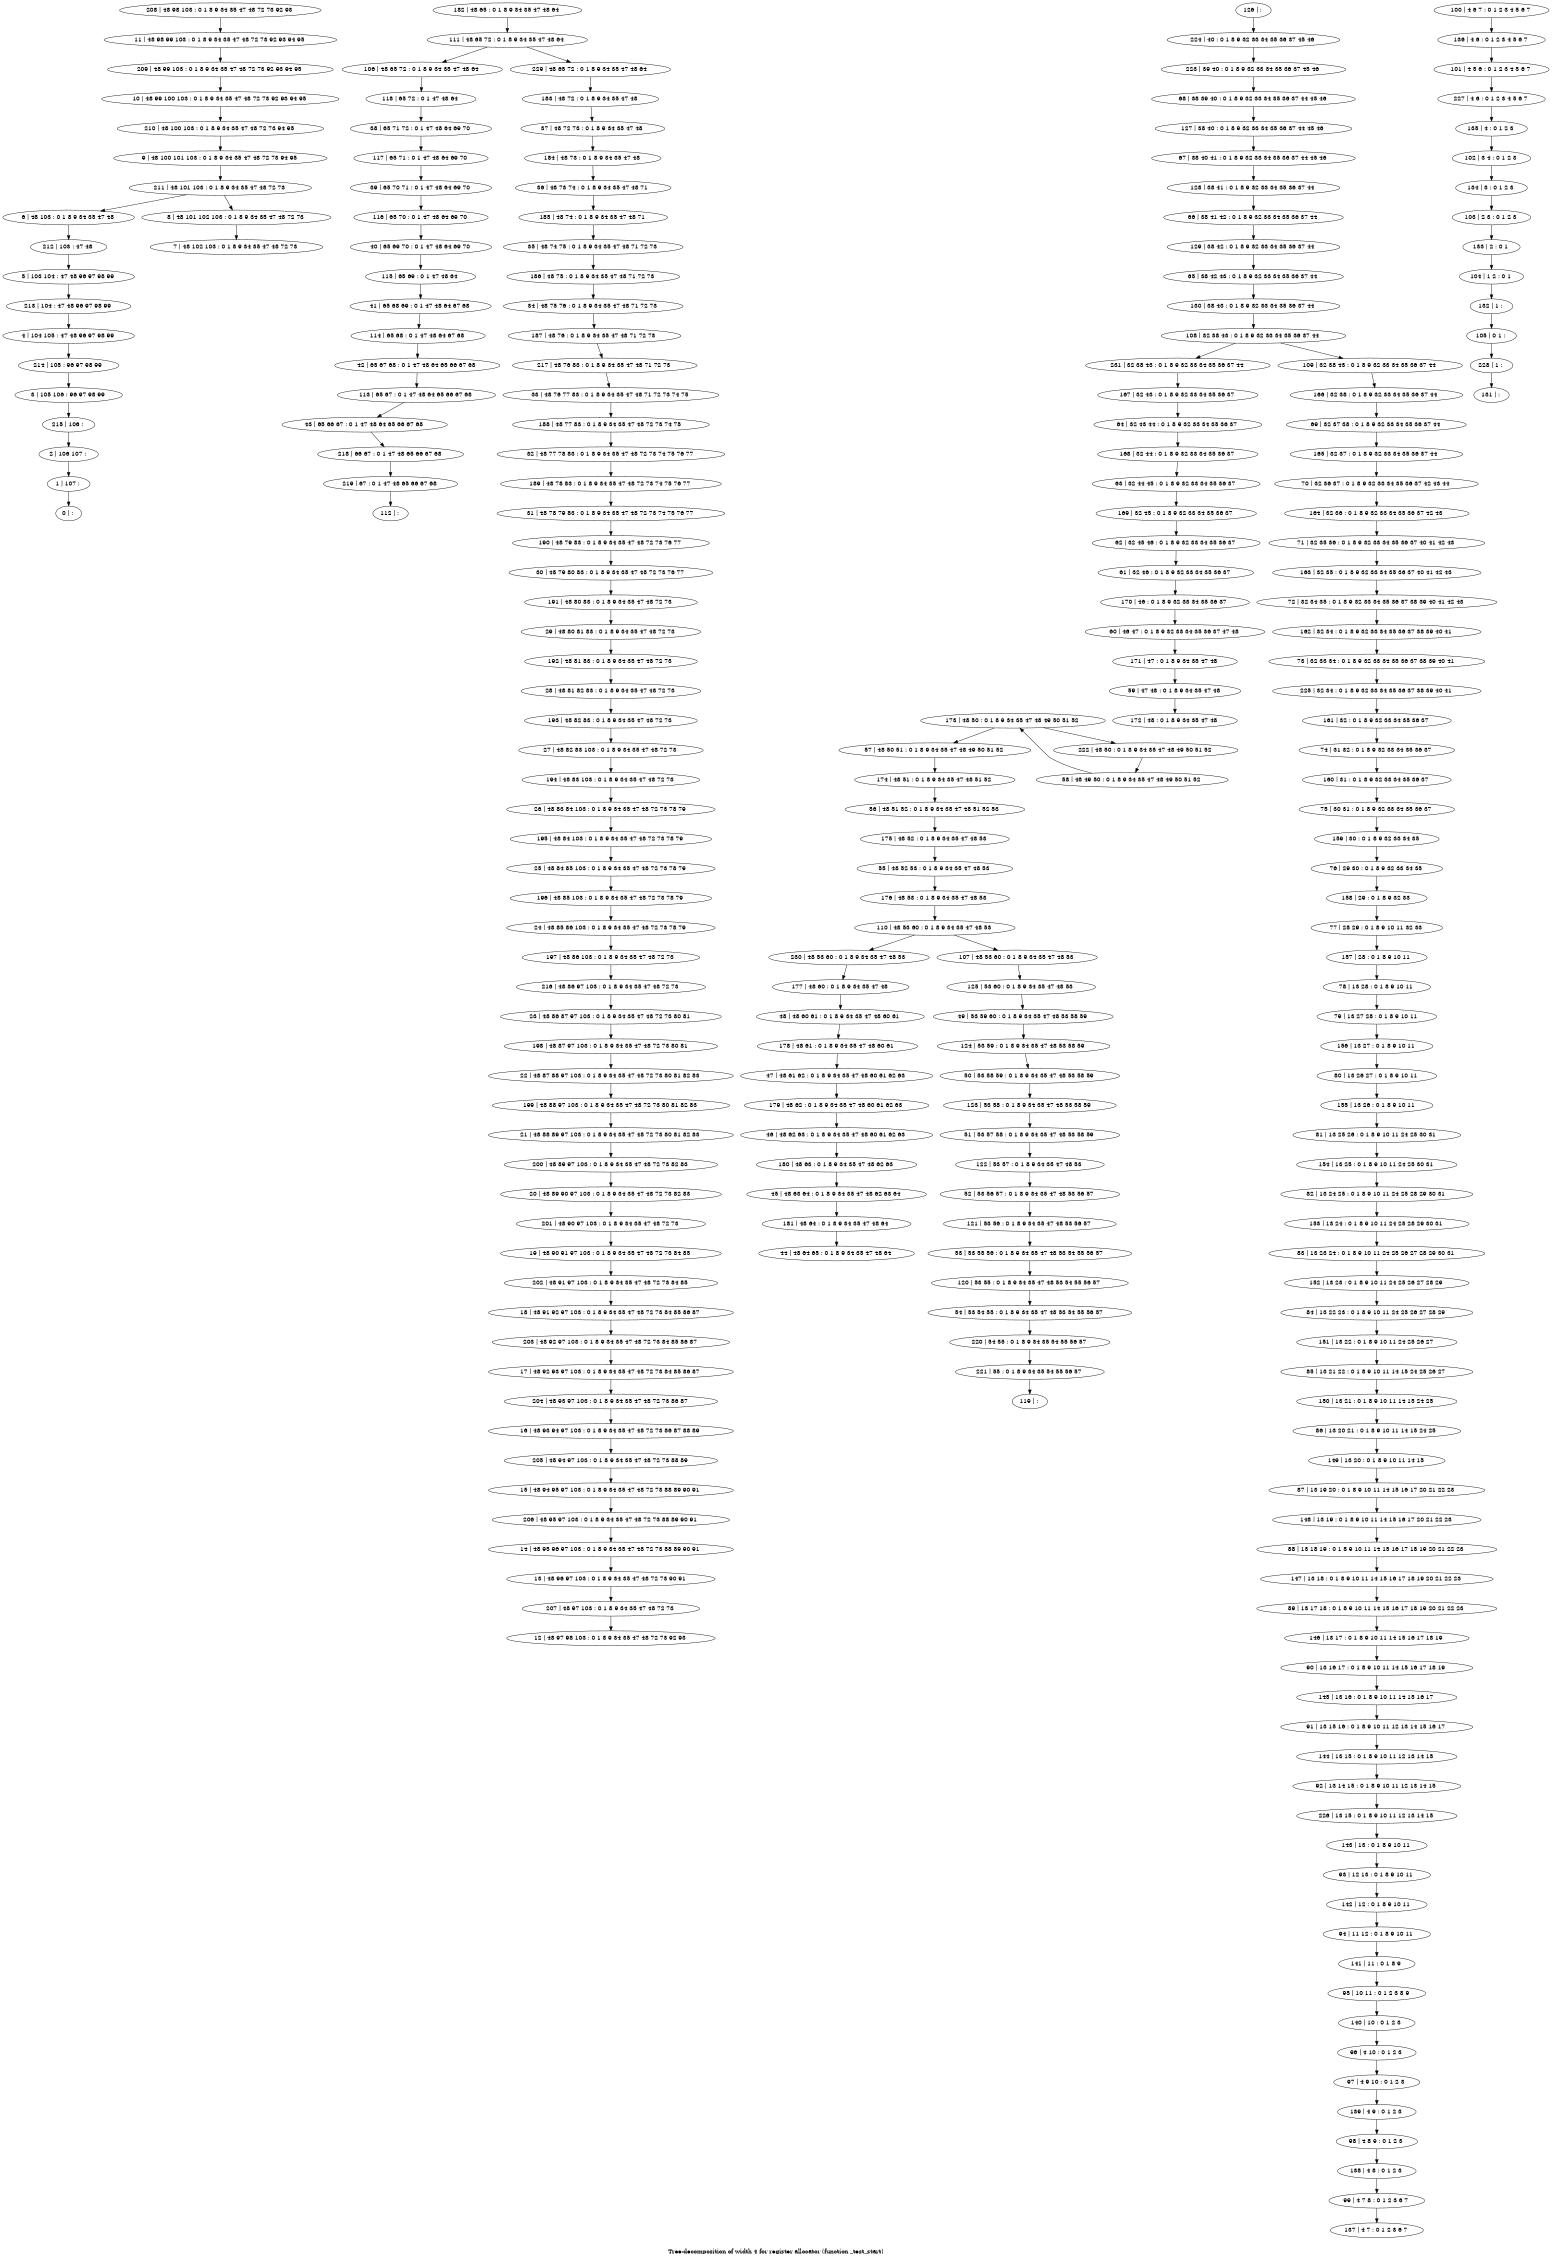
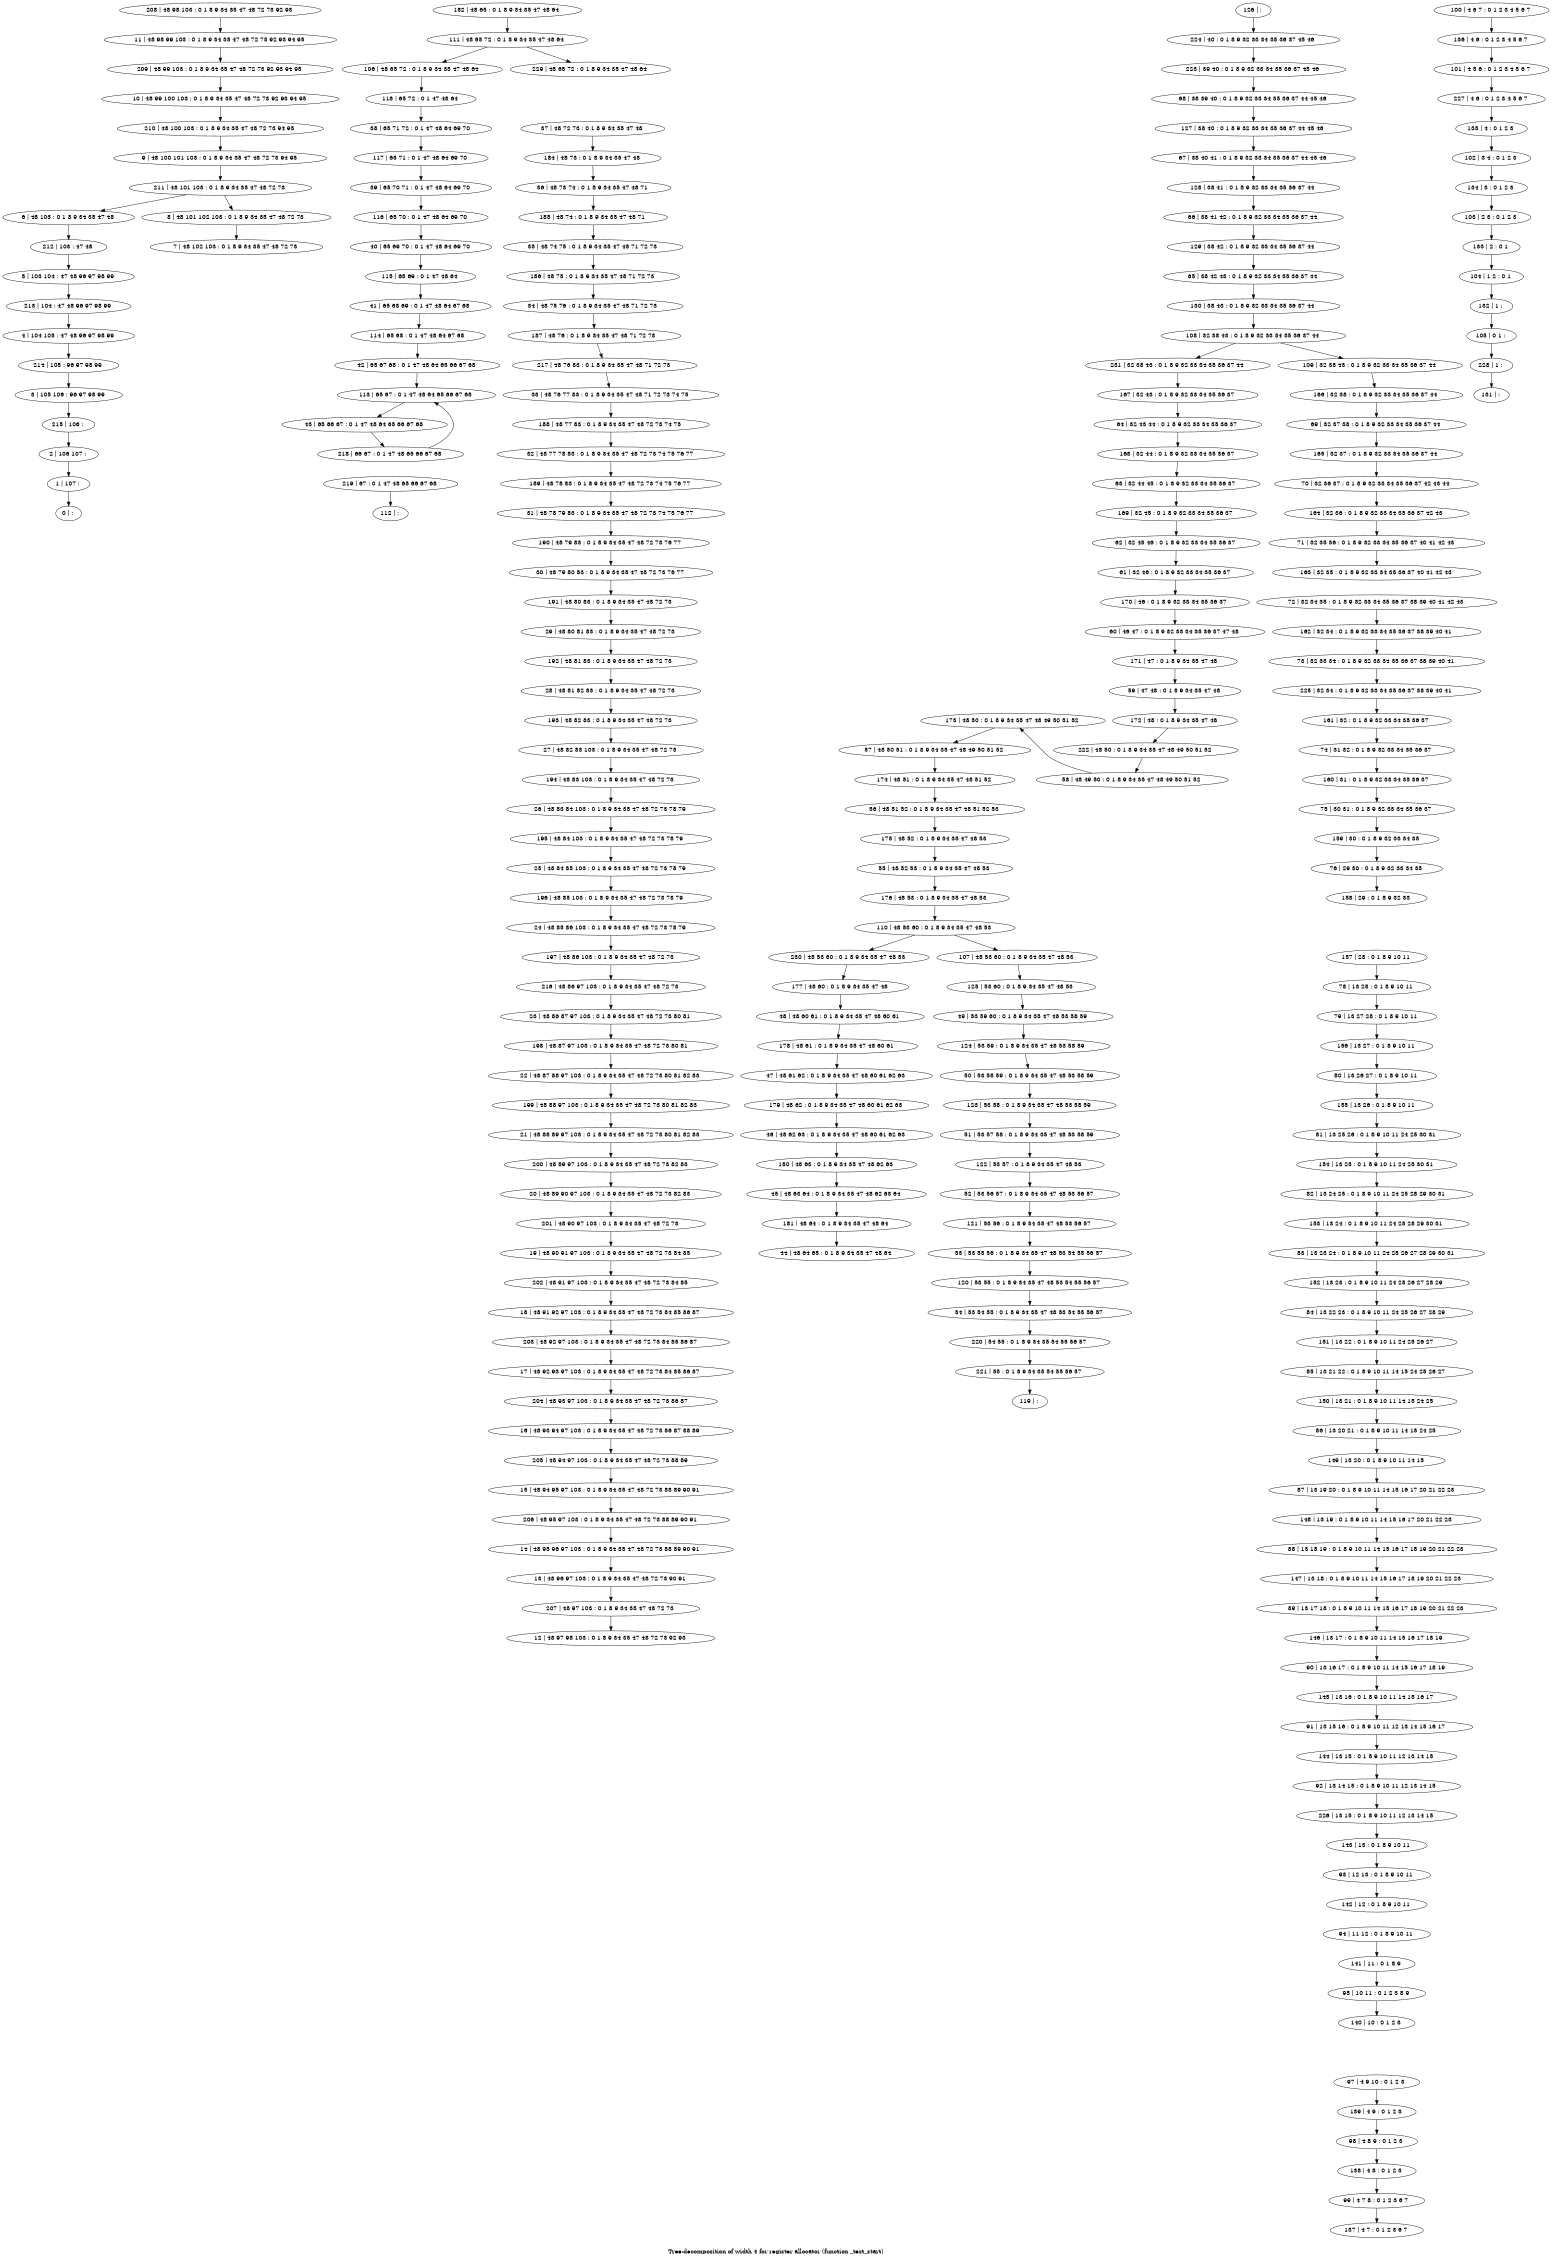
node "183 | 48 72 : 0 1 8 9 34 35 47 48": removed
edge "218 | 66 67 : 0 1 47 48 65 66 67 68" -> "219 | 67 : 0 1 47 48 65 66 67 68": now "218 | 66 67 : 0 1 47 48 65 66 67 68" -> "113 | 65 67 : 0 1 47 48 64 65 66 67 68"
edge "163 | 32 35 : 0 1 8 9 32 33 34 35 36 37 40 41 42 43" -> "72 | 32 34 35 : 0 1 8 9 32 33 34 35 36 37 38 39 40 41 42 43": removed
edge "173 | 48 50 : 0 1 8 9 34 35 47 48 49 50 51 52" -> "222 | 48 50 : 0 1 8 9 34 35 47 48 49 50 51 52": now "172 | 48 : 0 1 8 9 34 35 47 48" -> "222 | 48 50 : 0 1 8 9 34 35 47 48 49 50 51 52"
node "77 | 28 29 : 0 1 8 9 10 11 32 33": removed
edge "142 | 12 : 0 1 8 9 10 11" -> "94 | 11 12 : 0 1 8 9 10 11": removed
node "96 | 4 10 : 0 1 2 3": removed
